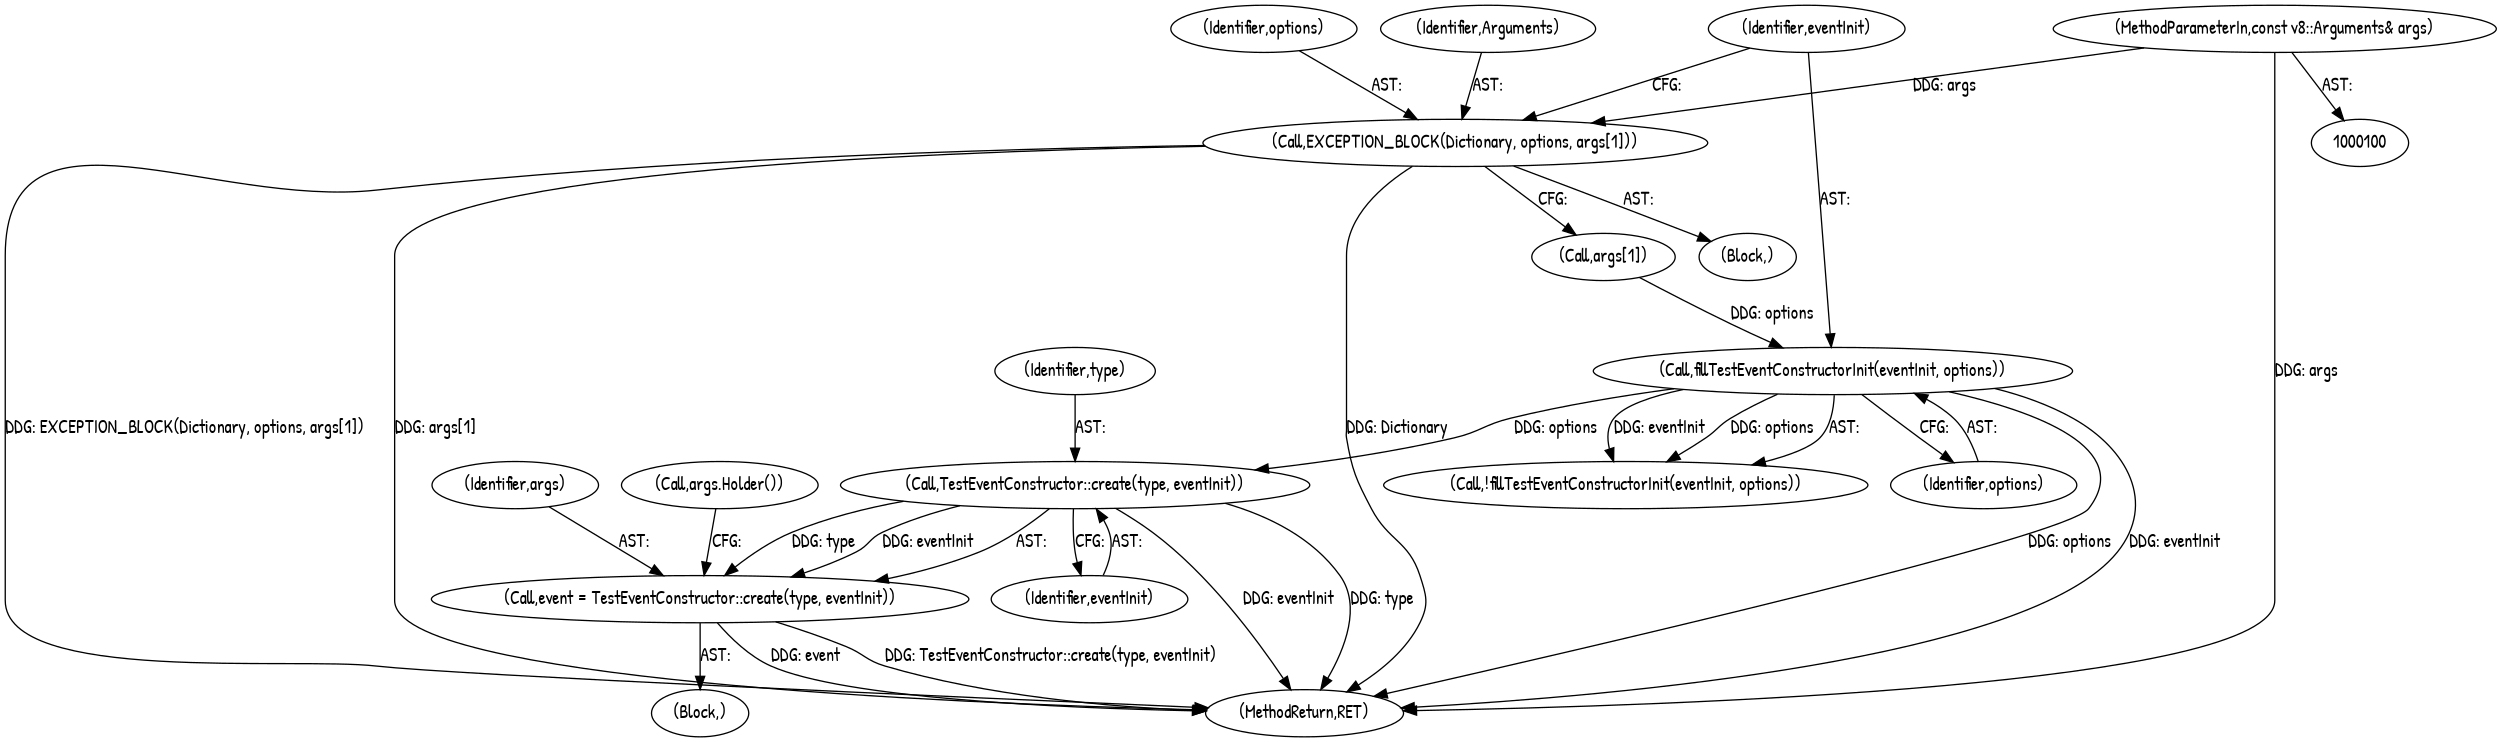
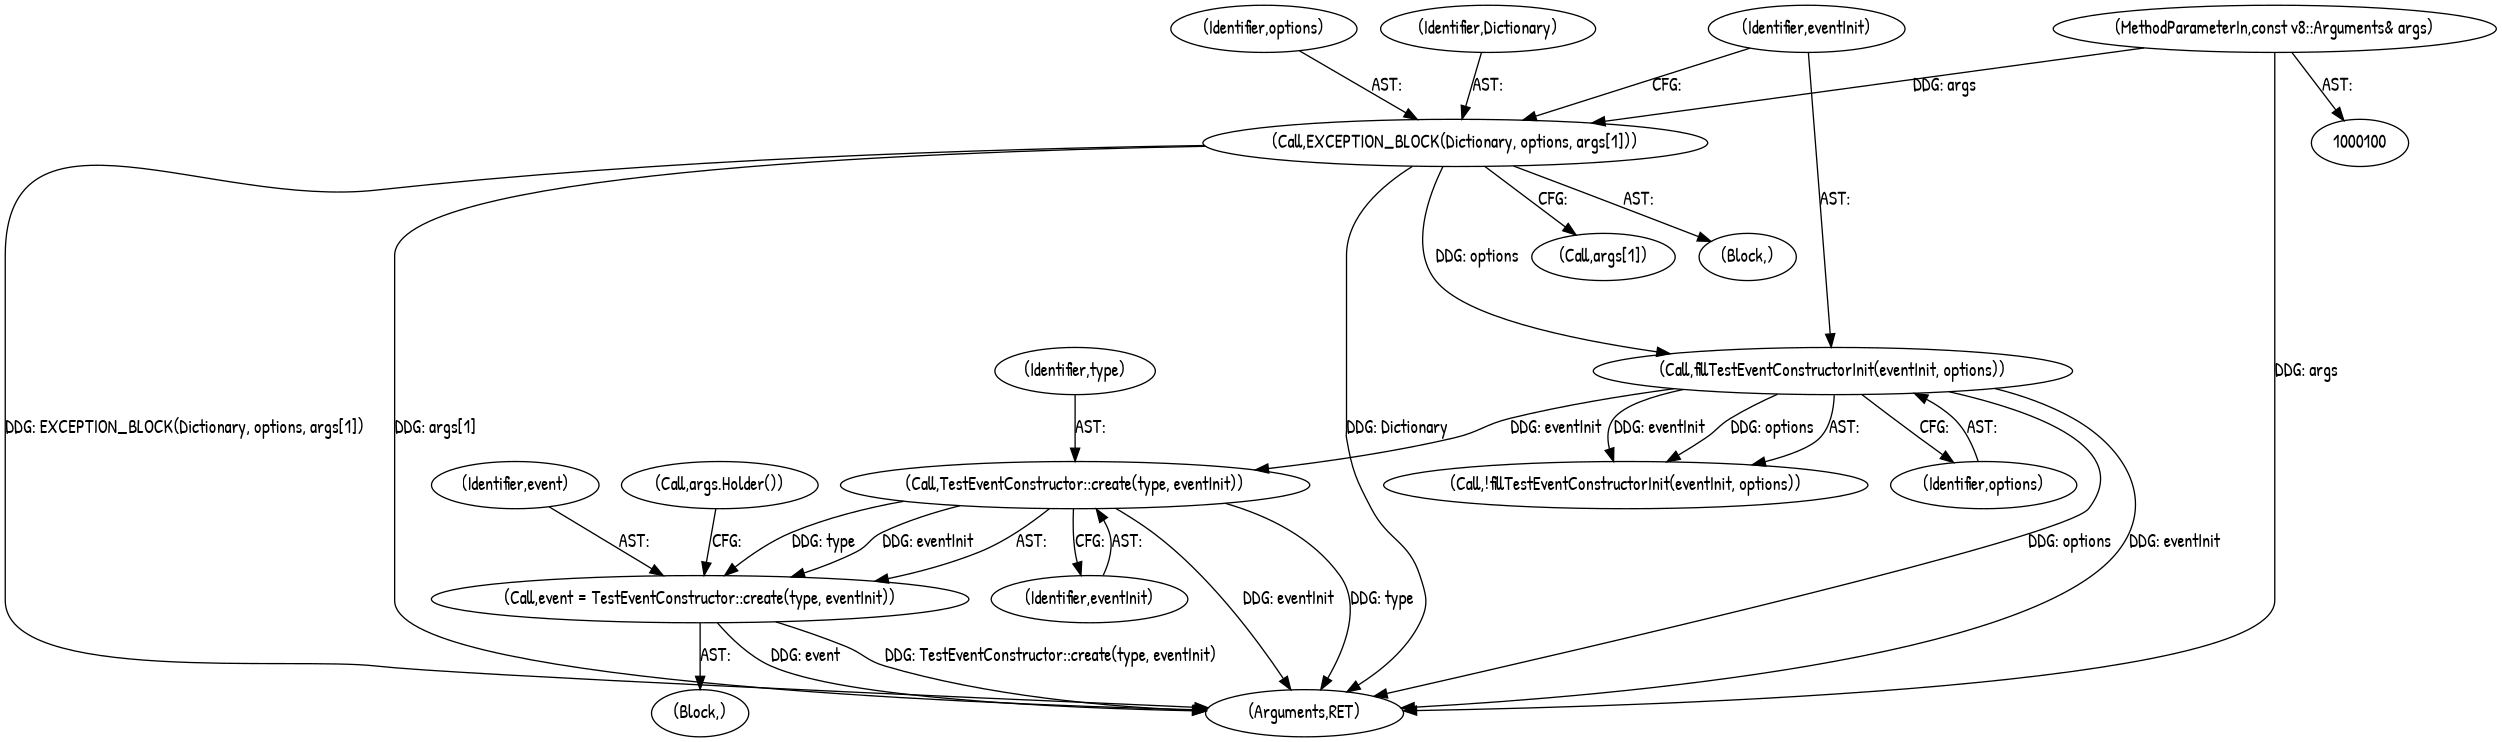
node "(Identifier,Arguments)": label "(Identifier,Arguments)" -> "(Identifier,Dictionary)"
edge "(Call,args[1])" -> "(Call,fillTestEventConstructorInit(eventInit, options))": now "(Call,EXCEPTION_BLOCK(Dictionary, options, args[1]))" -> "(Call,fillTestEventConstructorInit(eventInit, options))"
edge "(Call,fillTestEventConstructorInit(eventInit, options))" -> "(Call,TestEventConstructor::create(type, eventInit))": label "DDG: options" -> "DDG: eventInit"
node "(Identifier,args)": label "(Identifier,args)" -> "(Identifier,event)"
node "(MethodReturn,RET)": label "(MethodReturn,RET)" -> "(Arguments,RET)"
